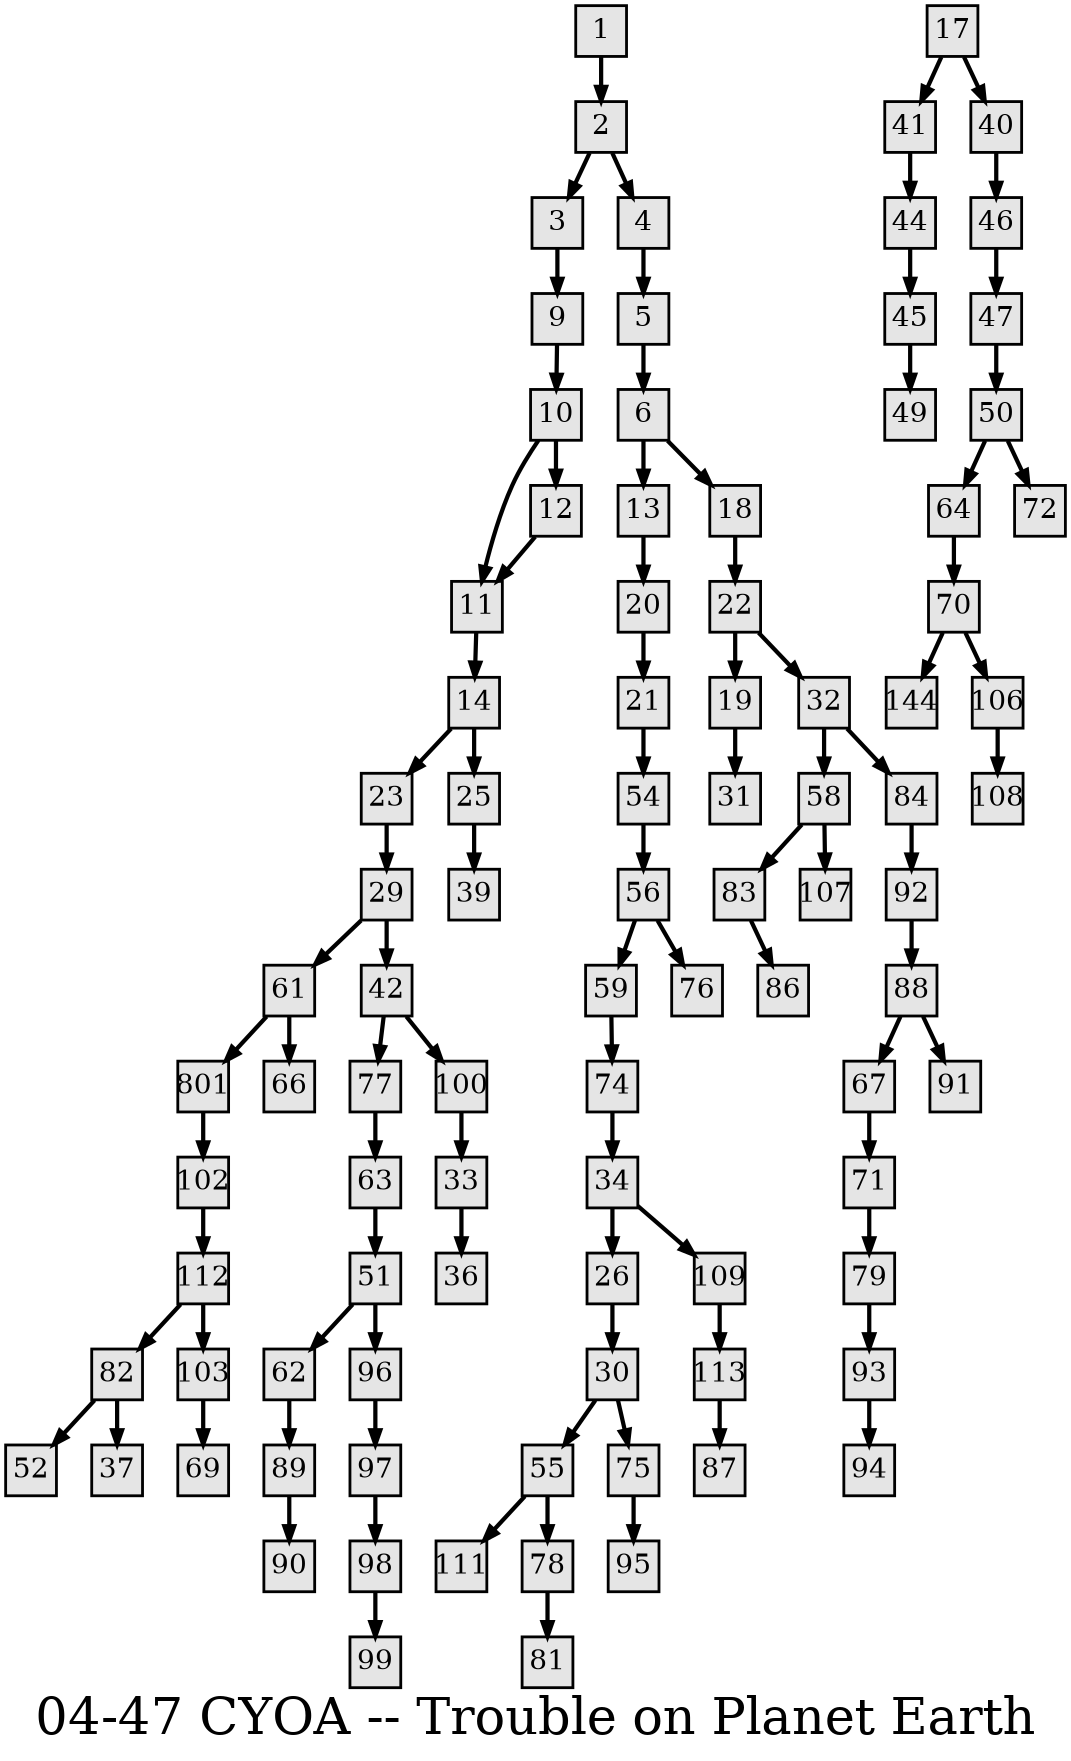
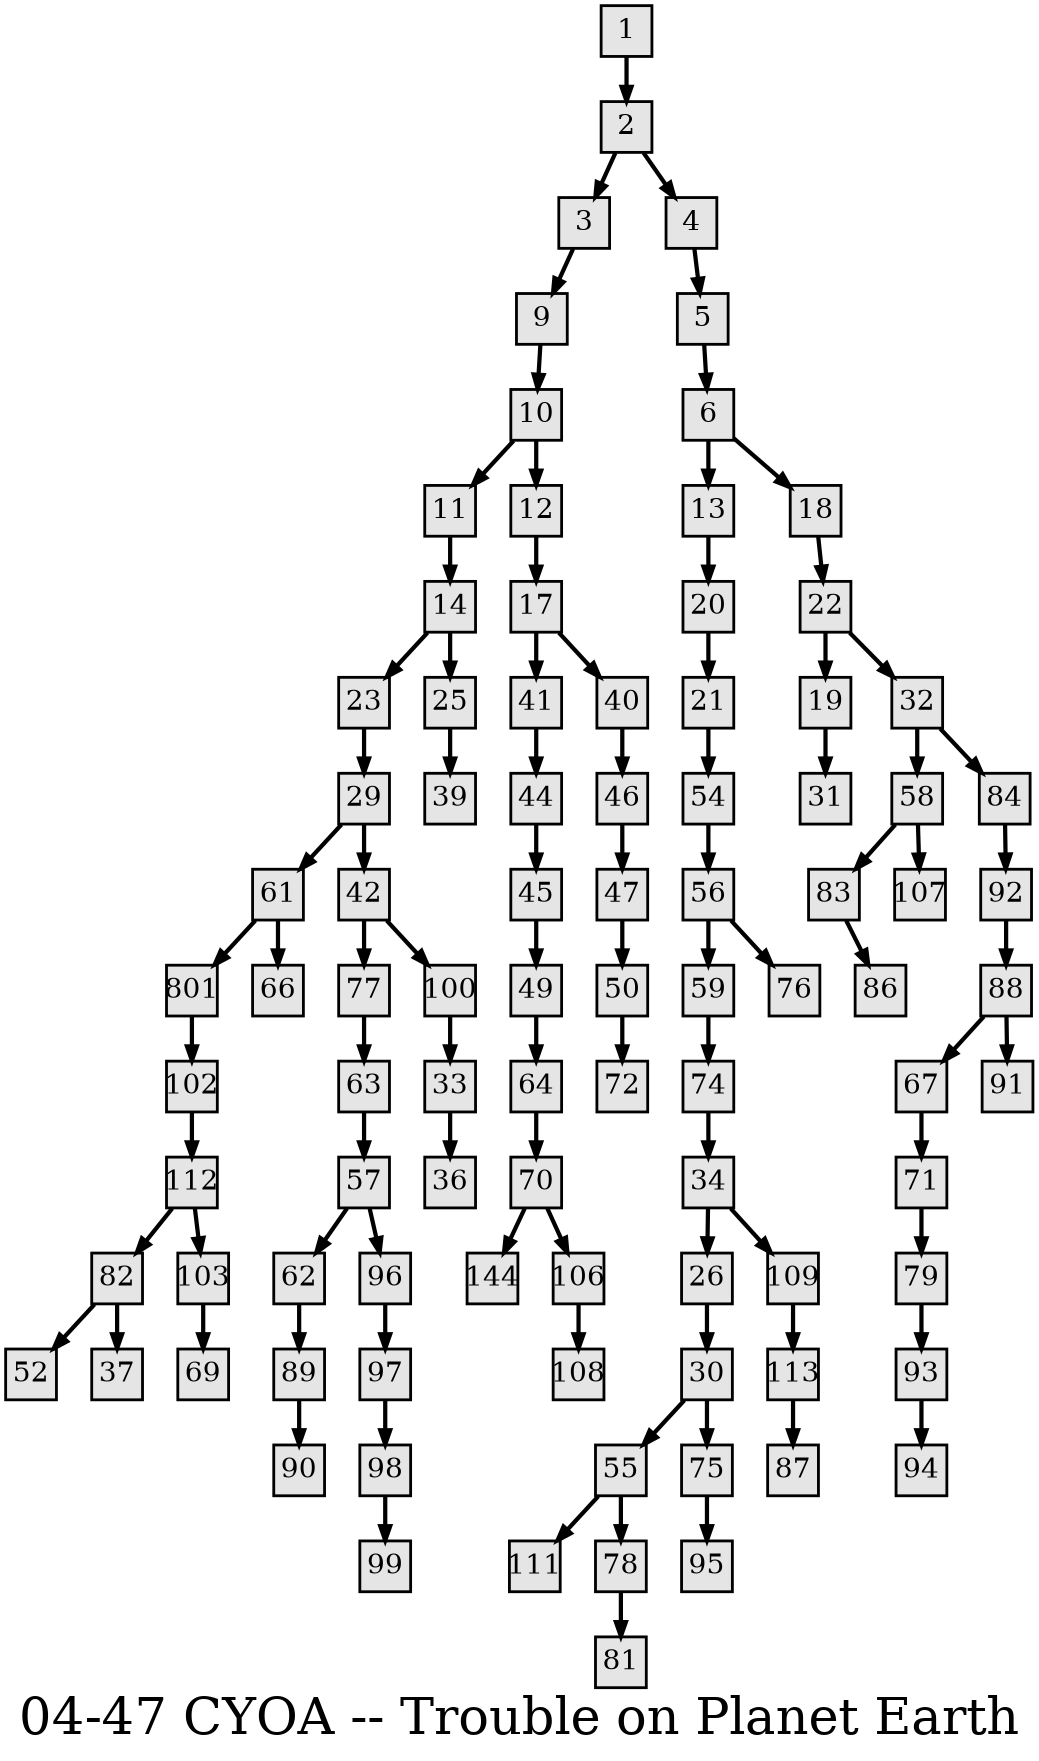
edge "50" -> "64": now "49" -> "64"
edge "12" -> "11": now "12" -> "17"
node "51": label "51" -> "57"
